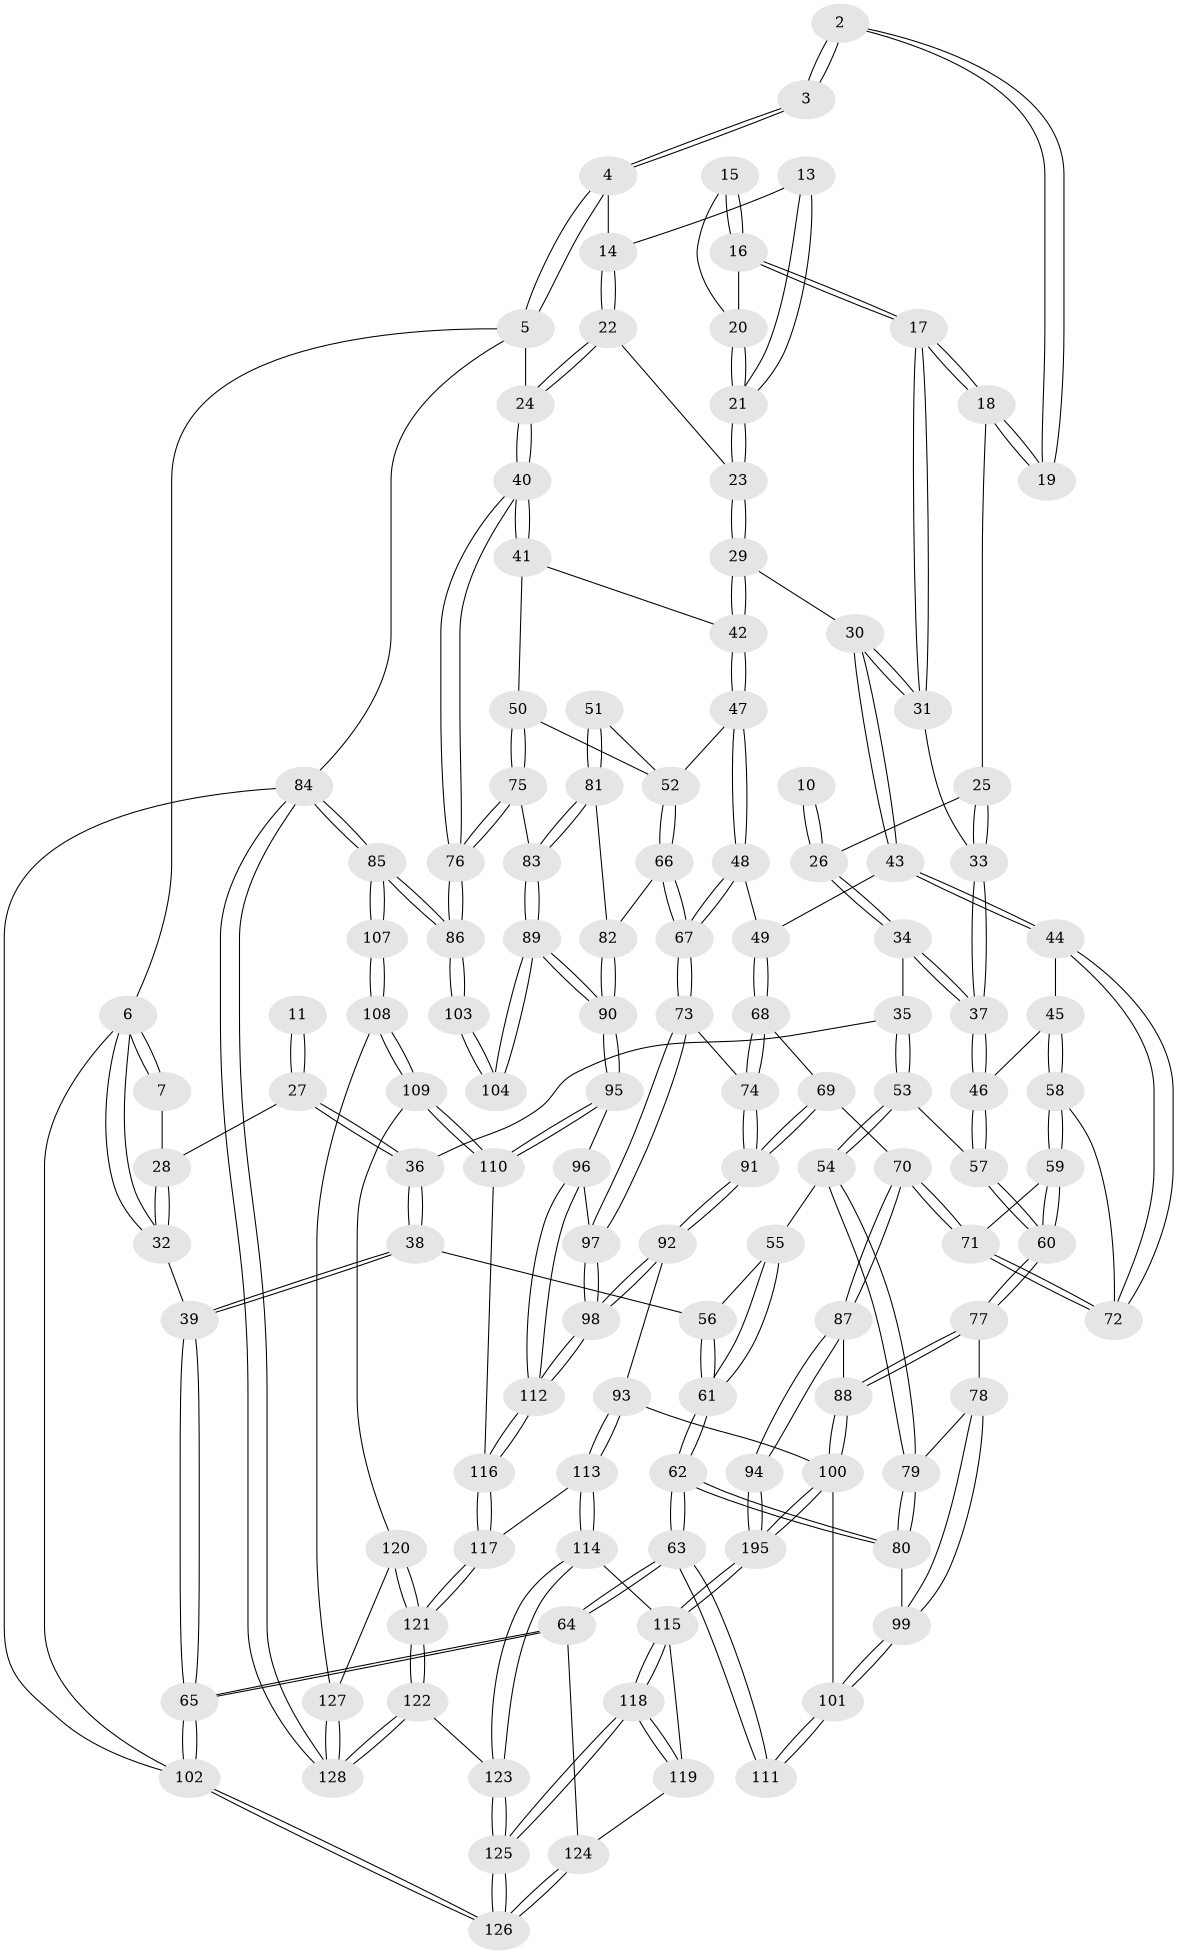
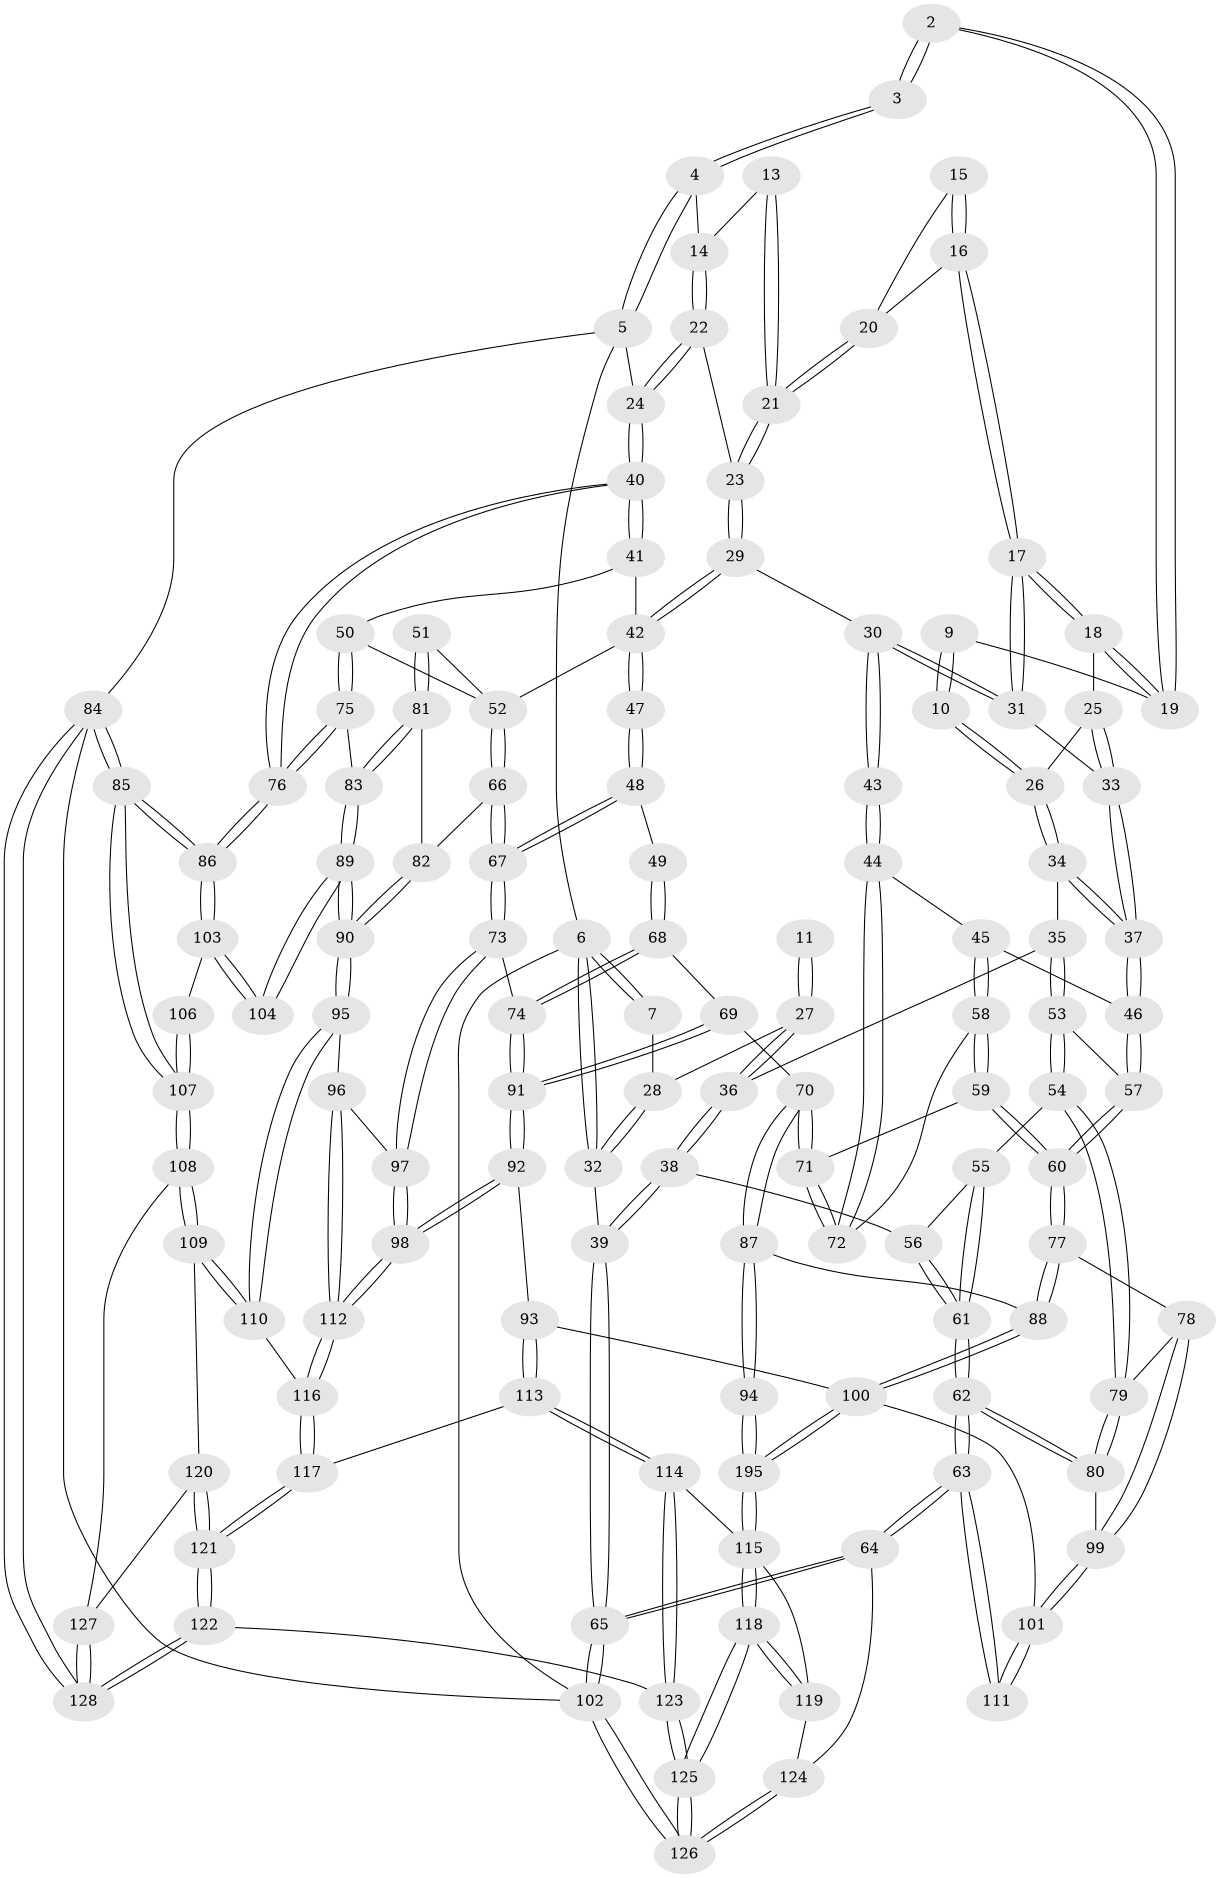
node "9": added
edge "47" -- "52": now "42" -- "52"
edge "43" -- "49": removed
node "106": added
